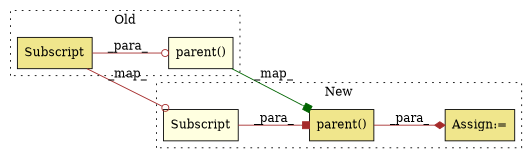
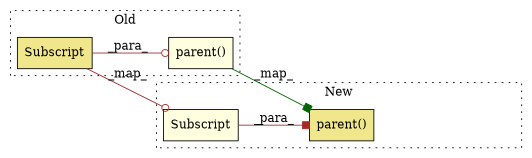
node "Assign:=": removed
